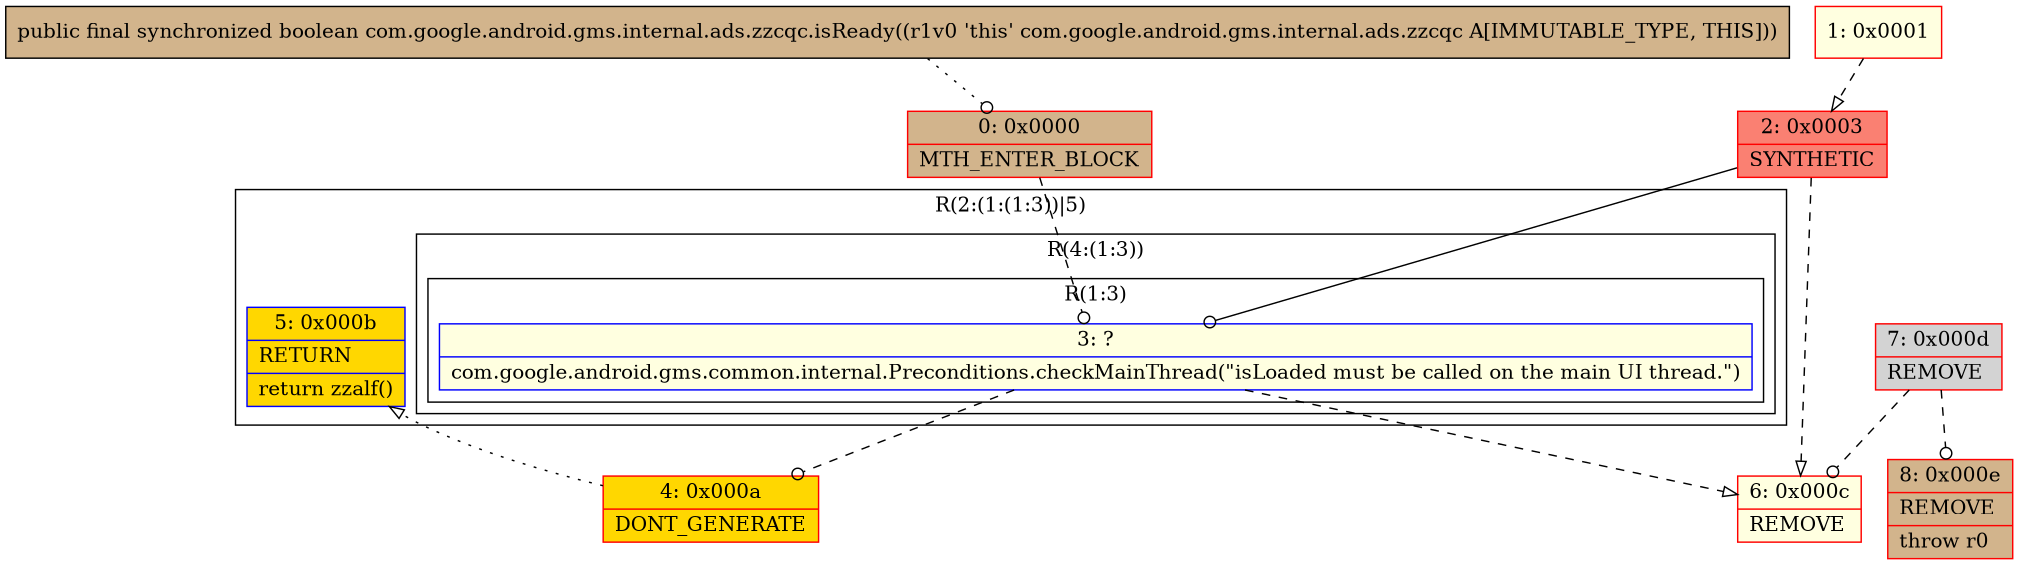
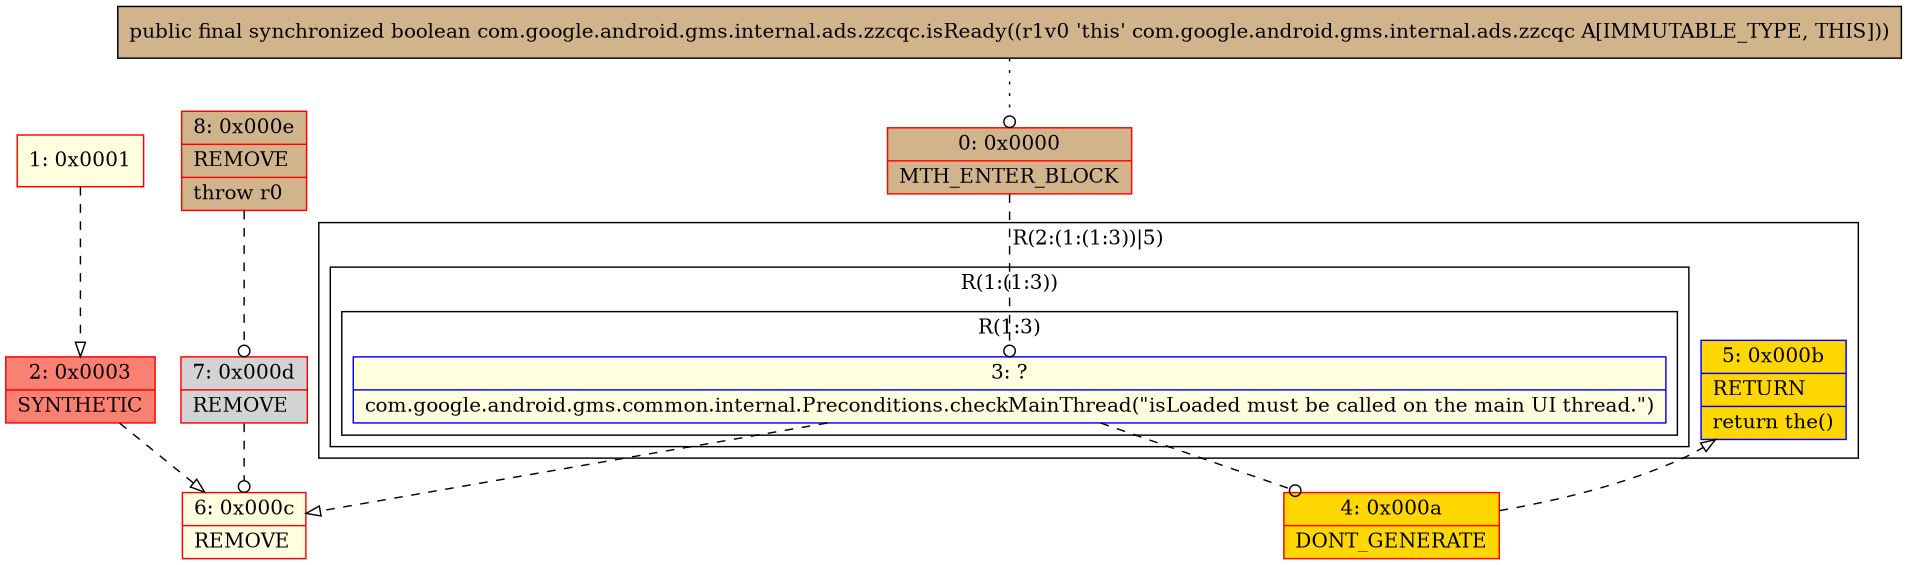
edge "2: 0x0003" -> "3: ?": removed
cluster "R(4:(1:3))": label "R(4:(1:3))" -> "R(1:(1:3))"
node "5: 0x000b": text "return zzalf()" -> "return the()"
edge "7: 0x000d" -> "8: 0x000e": reversed
edge "4: 0x000a" -> "5: 0x000b": style dotted -> dashed
